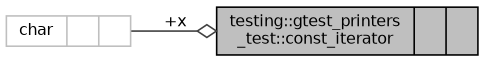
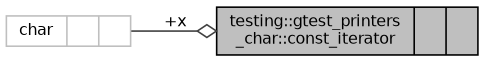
node "testing::gtest_printers": text "_test::const_iterator" -> "_char::const_iterator"
